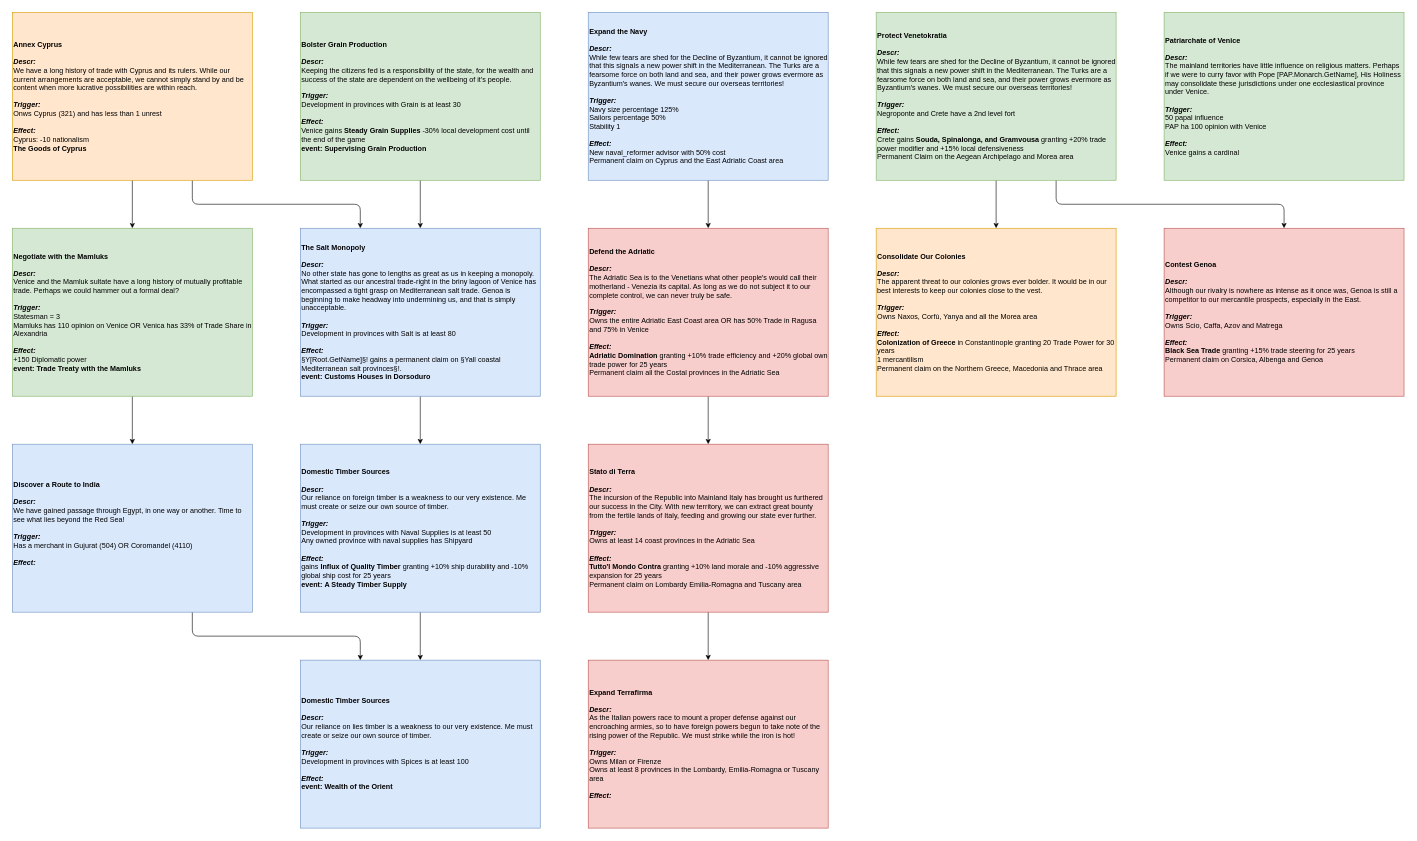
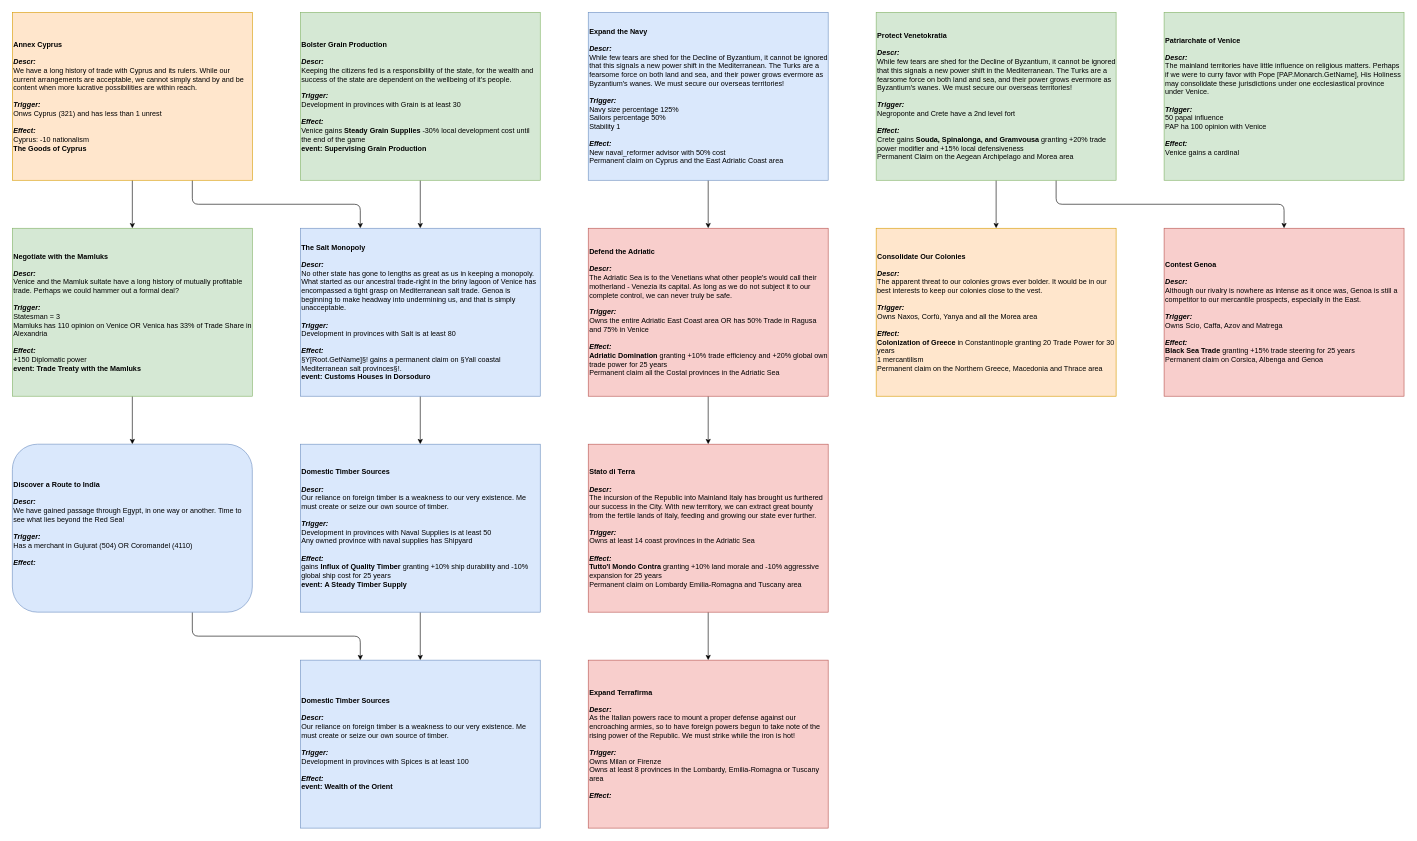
node "Discover a Route to India Descr: We have gained passage through Egypt, in one way or another. Time to see what lies beyond the Red Sea! Trigger: Has a merchant in Gujurat (504) OR Coromandel (4110) Effect:": shape rectangle -> rounded rectangle
node "Domestic Timber Sources Descr: Our reliance on lies timber is a weakness to our very existence. Me must create or seize our own source of timber. Trigger: Development in provinces with Spices is at least 100 Effect: event: Wealth of the Orient": label "Domestic Timber Sources Descr: Our reliance on lies timber is a weakness to our very existence. Me must create or seize our own source of timber. Trigger: Development in provinces with Spices is at least 100 Effect: event: Wealth of the Orient" -> "Domestic Timber Sources Descr: Our reliance on foreign timber is a weakness to our very existence. Me must create or seize our own source of timber. Trigger: Development in provinces with Spices is at least 100 Effect: event: Wealth of the Orient"
